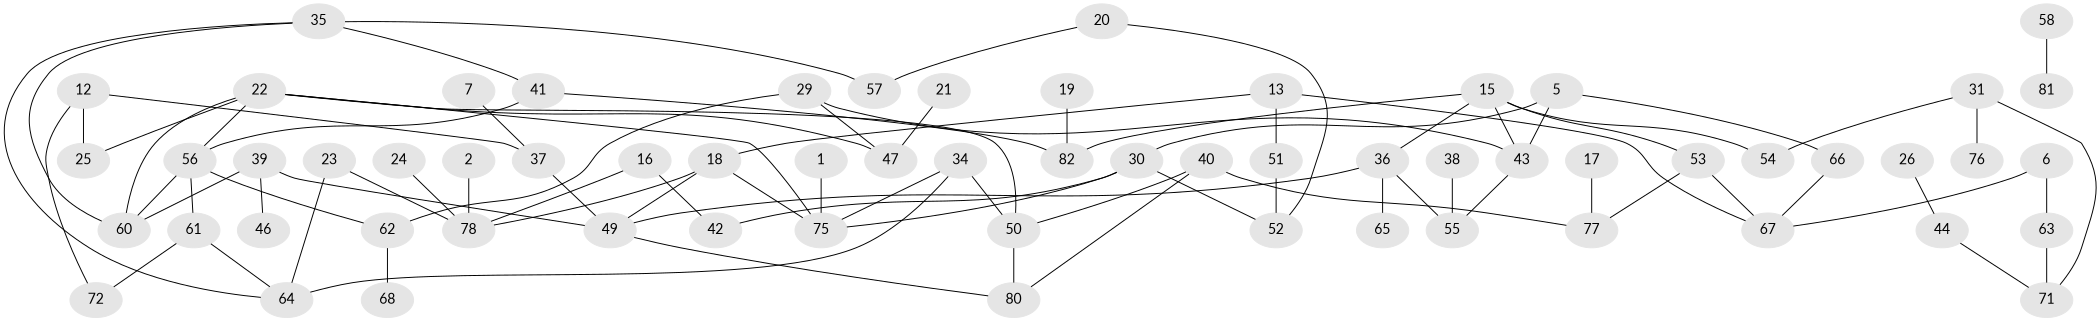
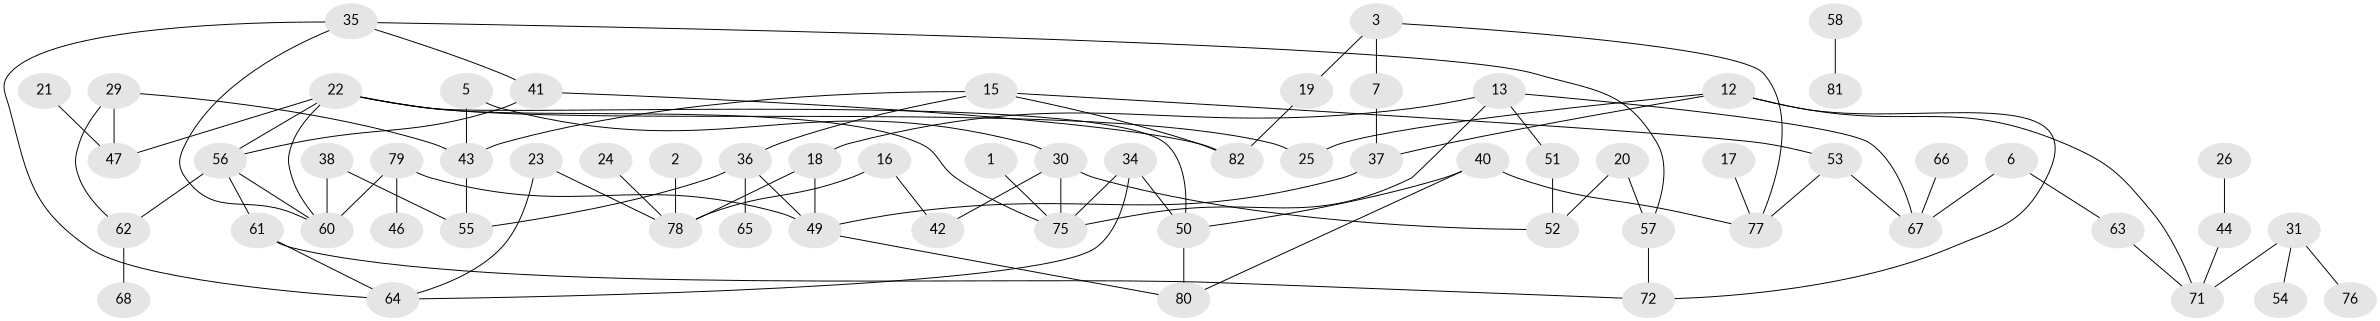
node "3": added
edge "5" -- "66": removed
edge "12" -- "71": added
edge "15" -- "54": removed
node "39": label "39" -> "79"
edge "38" -- "60": added
edge "18" -- "75": now "13" -- "75"
edge "57" -- "72": added
